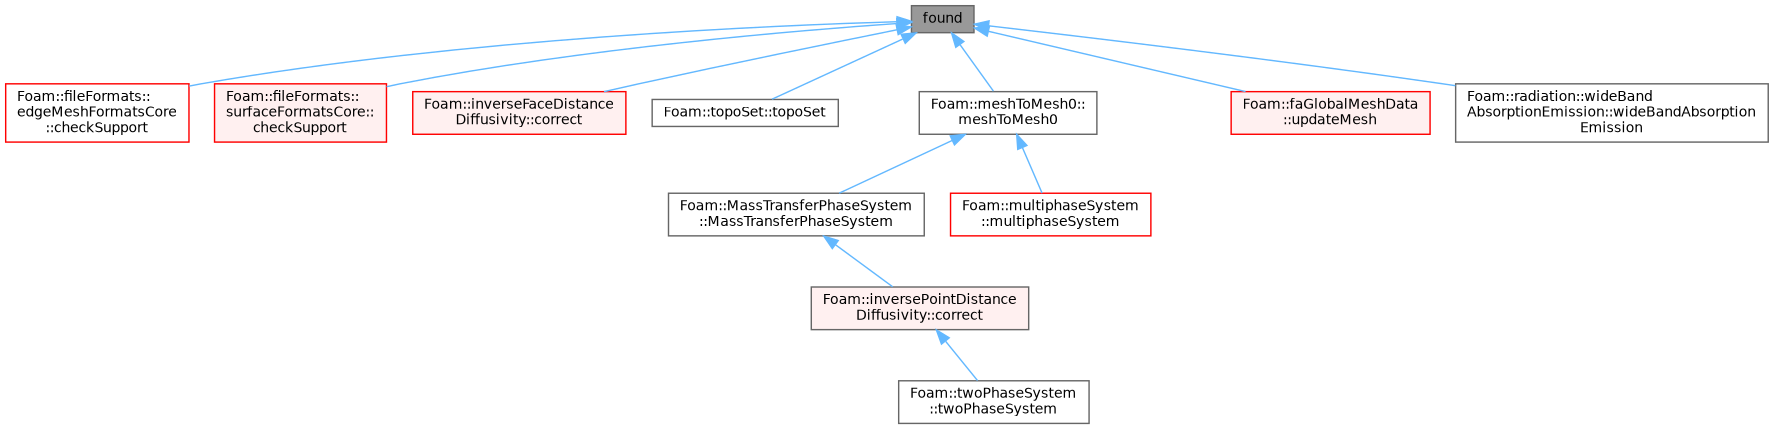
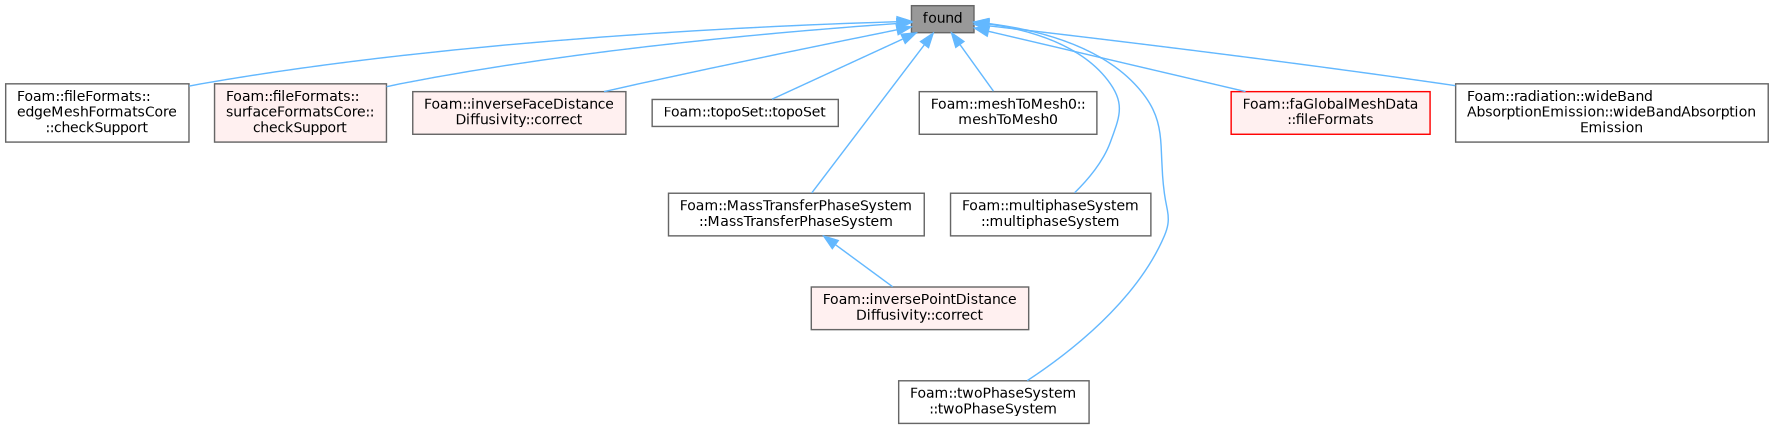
node "Foam::fileFormats:: edgeMeshFormatsCore ::checkSupport": color red -> grey40
node "Foam::fileFormats:: surfaceFormatsCore:: checkSupport": color red -> grey40
node "Foam::inverseFaceDistance Diffusivity::correct": color red -> grey40
node "Foam::faGlobalMeshData ::updateMesh": label "Foam::faGlobalMeshData ::updateMesh" -> "Foam::faGlobalMeshData ::fileFormats"
edge "Foam::MassTransferPhaseSystem ::MassTransferPhaseSystem" -> "Foam::meshToMesh0:: meshToMesh0": now "Foam::MassTransferPhaseSystem ::MassTransferPhaseSystem" -> "found"
edge "Foam::multiphaseSystem ::multiphaseSystem" -> "Foam::meshToMesh0:: meshToMesh0": now "Foam::multiphaseSystem ::multiphaseSystem" -> "found"
node "Foam::multiphaseSystem ::multiphaseSystem": color red -> grey40
edge "Foam::twoPhaseSystem ::twoPhaseSystem" -> "Foam::inversePointDistance Diffusivity::correct": now "Foam::twoPhaseSystem ::twoPhaseSystem" -> "found"
